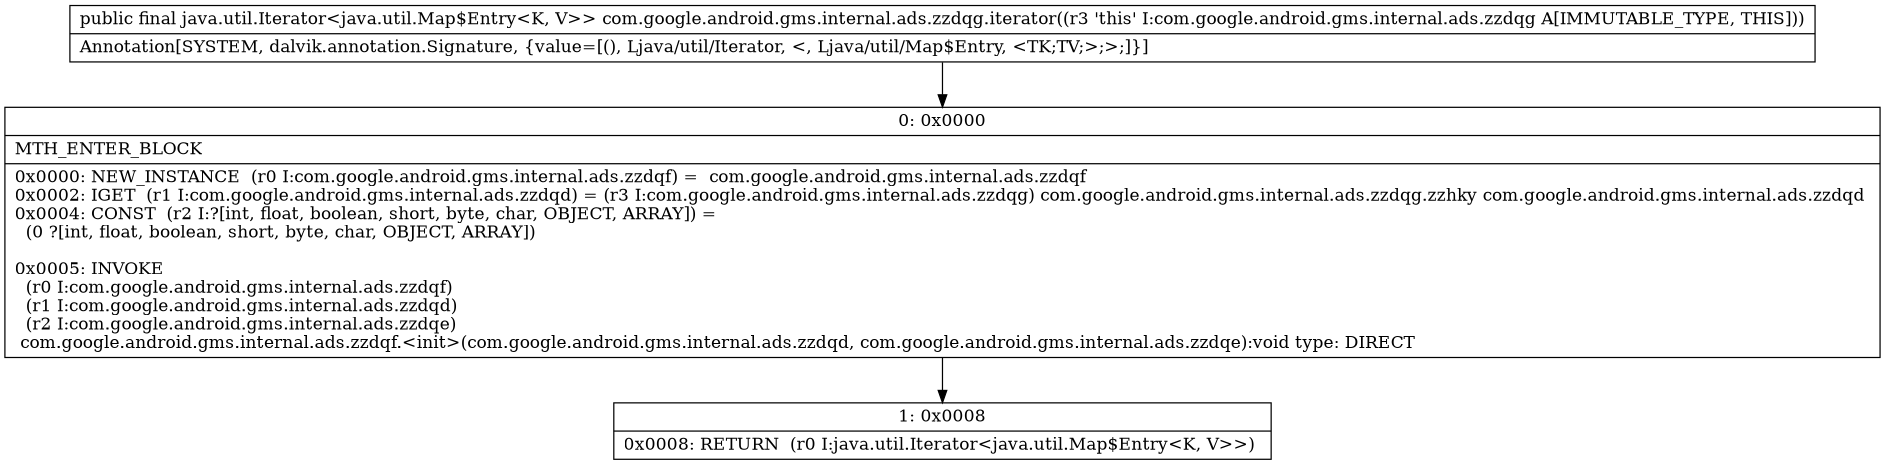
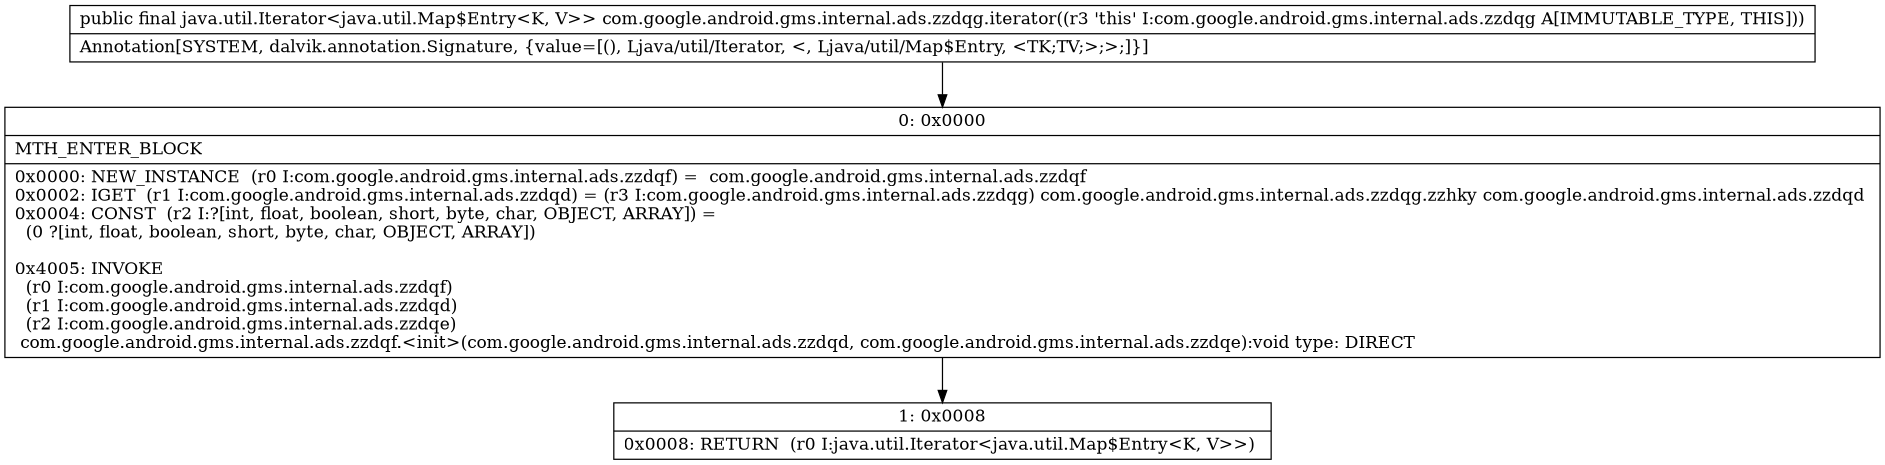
node "0: 0x0000": text "0x0005: INVOKE" -> "0x4005: INVOKE"
